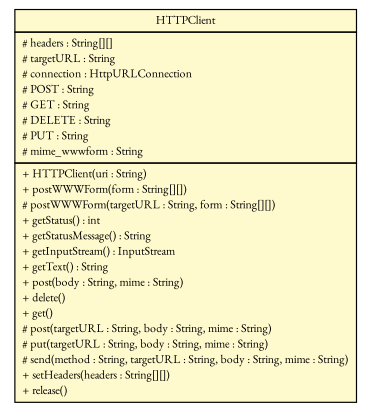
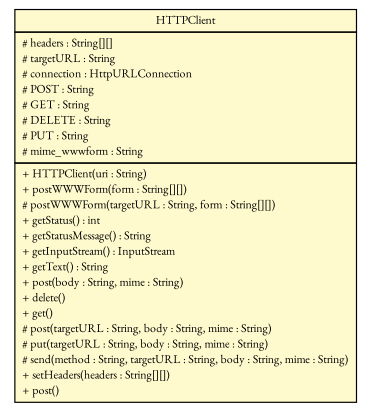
node "HTTPClient": text "+ release()" -> "+ post()"
